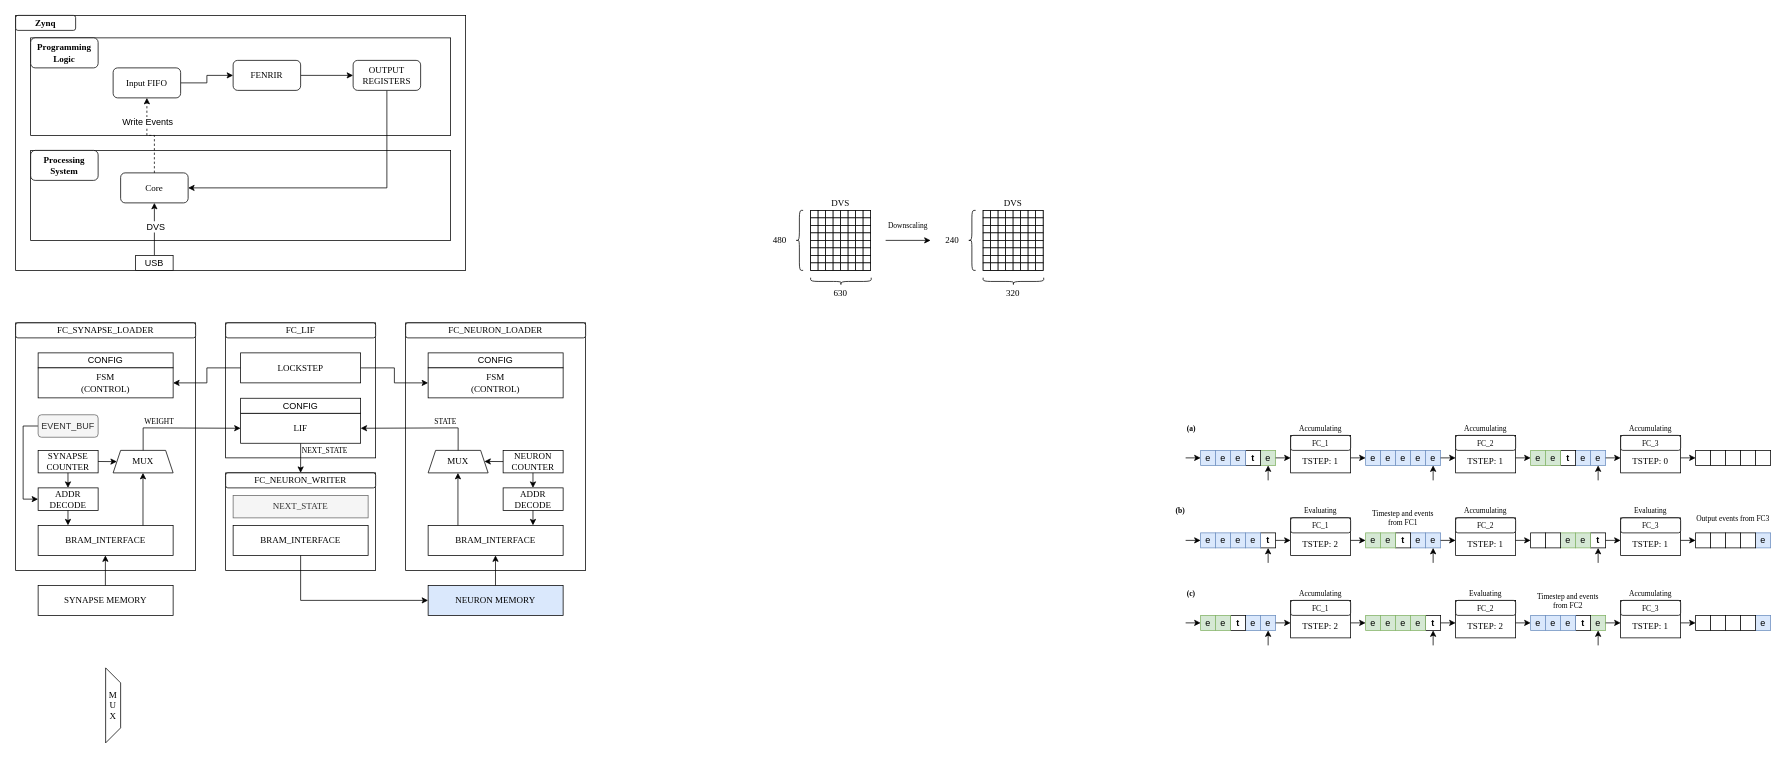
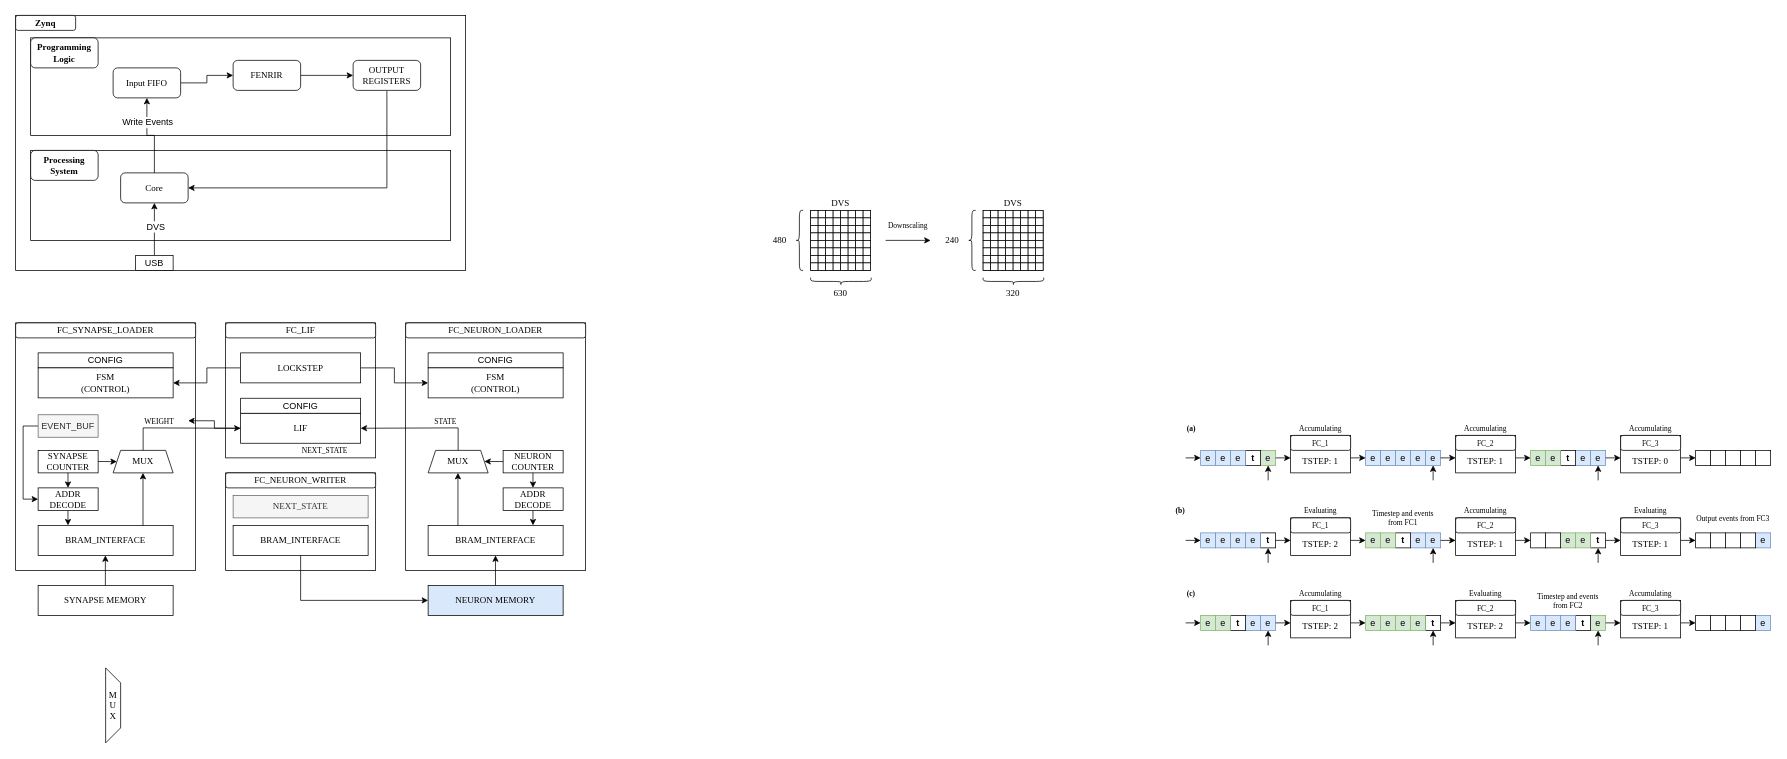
edge "Core" -> "Input FIFO": style dashed -> solid
node "EVENT_BUF": shape rounded rectangle -> rectangle
edge "LIF" -> "FC_NEURON_WRITER": now "LIF" -> "WEIGHT"
